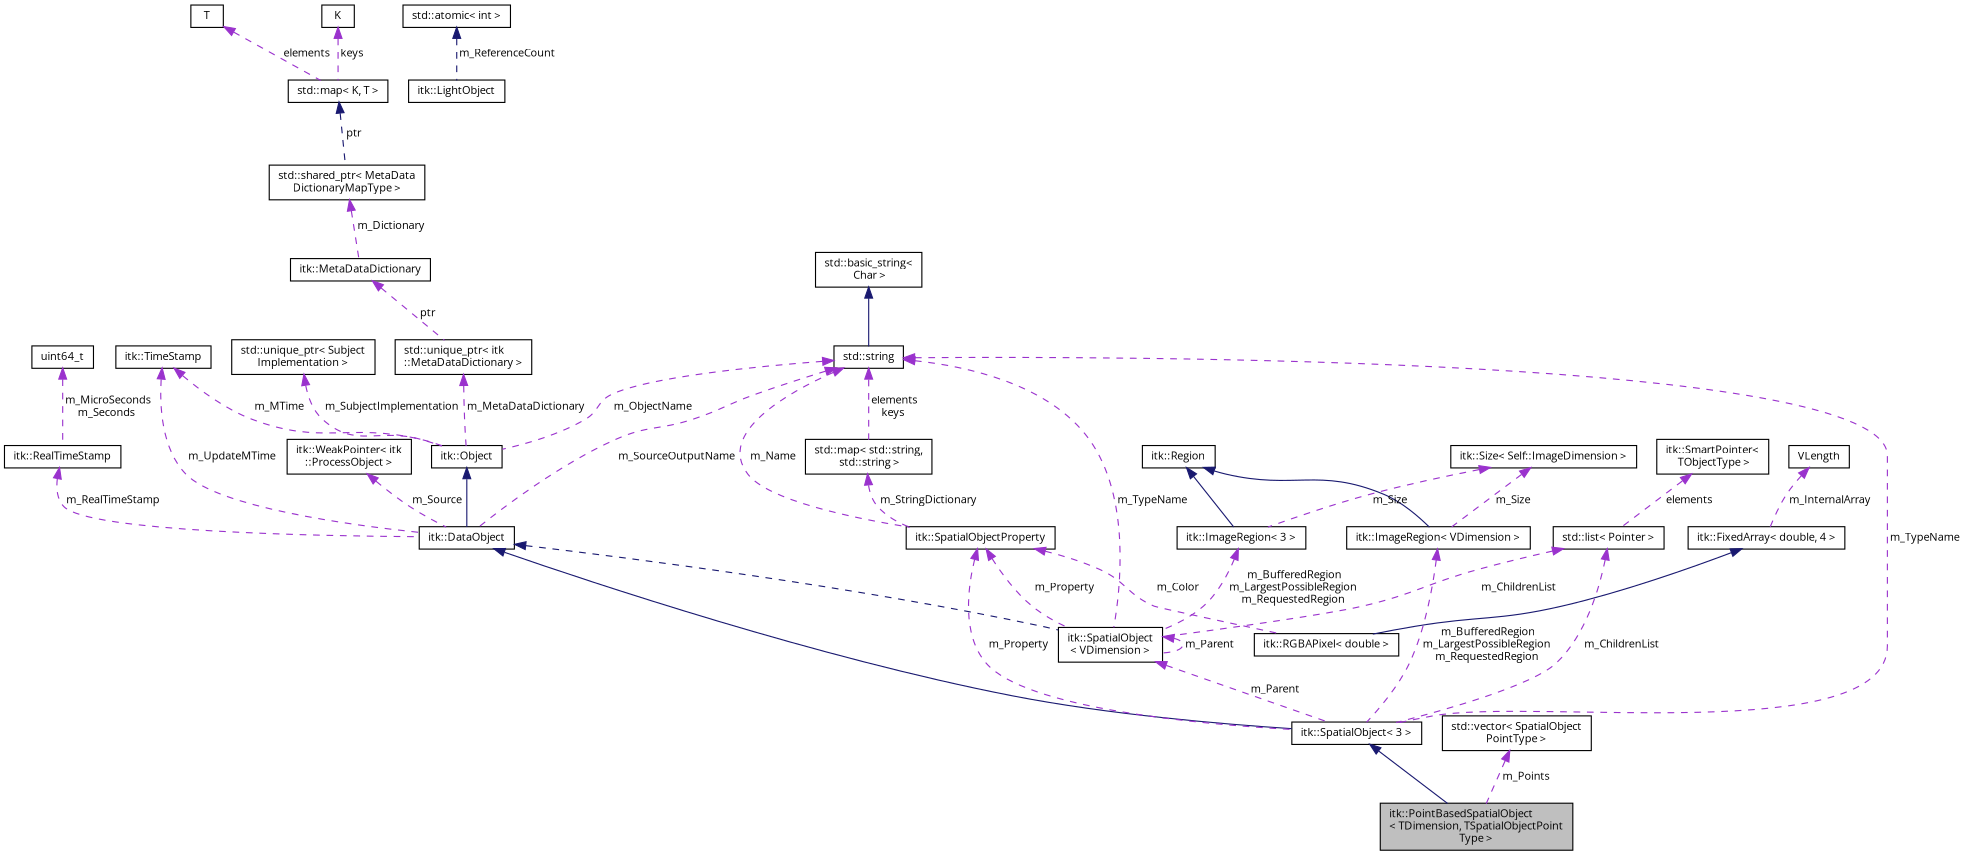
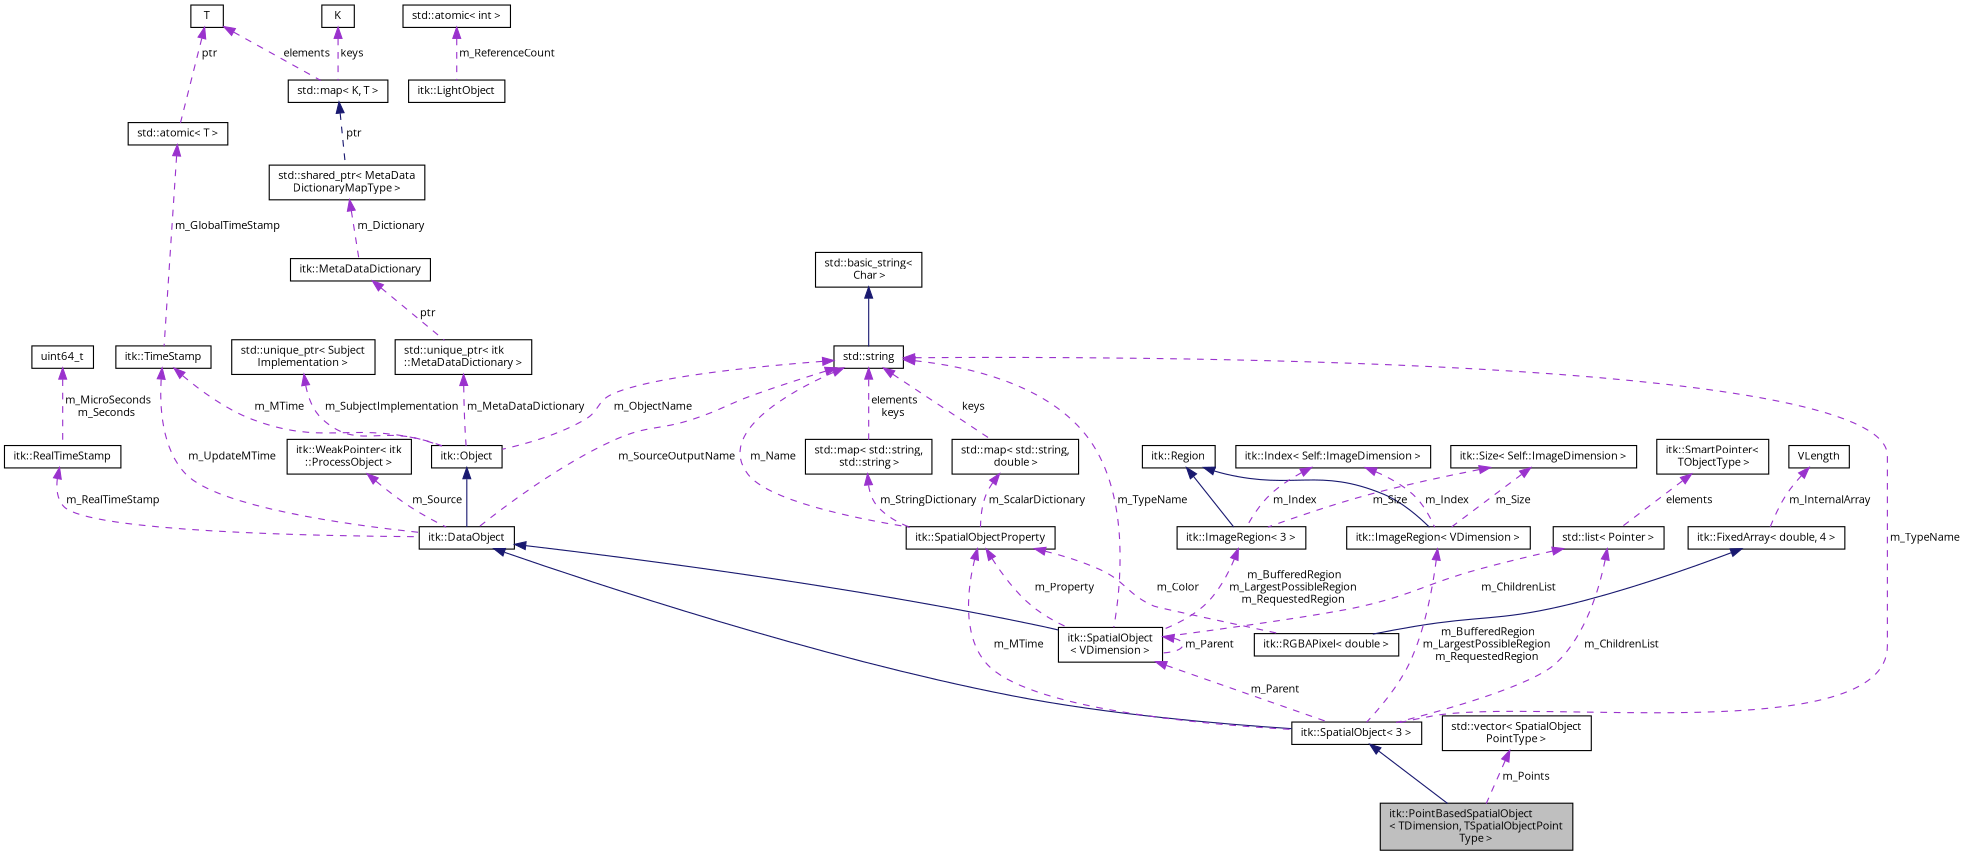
edge "itk::LightObject" -> "std::atomic< int >": color midnightblue -> darkorchid3
node "std::atomic< T >": added
node "std::map< std::string, double >": added
node "itk::Index< Self::ImageDimension >": added
edge "itk::SpatialObject < VDimension >" -> "itk::DataObject": style dashed -> solid
edge "itk::SpatialObject< 3 >" -> "itk::SpatialObjectProperty": label " m_Property" -> " m_MTime"
